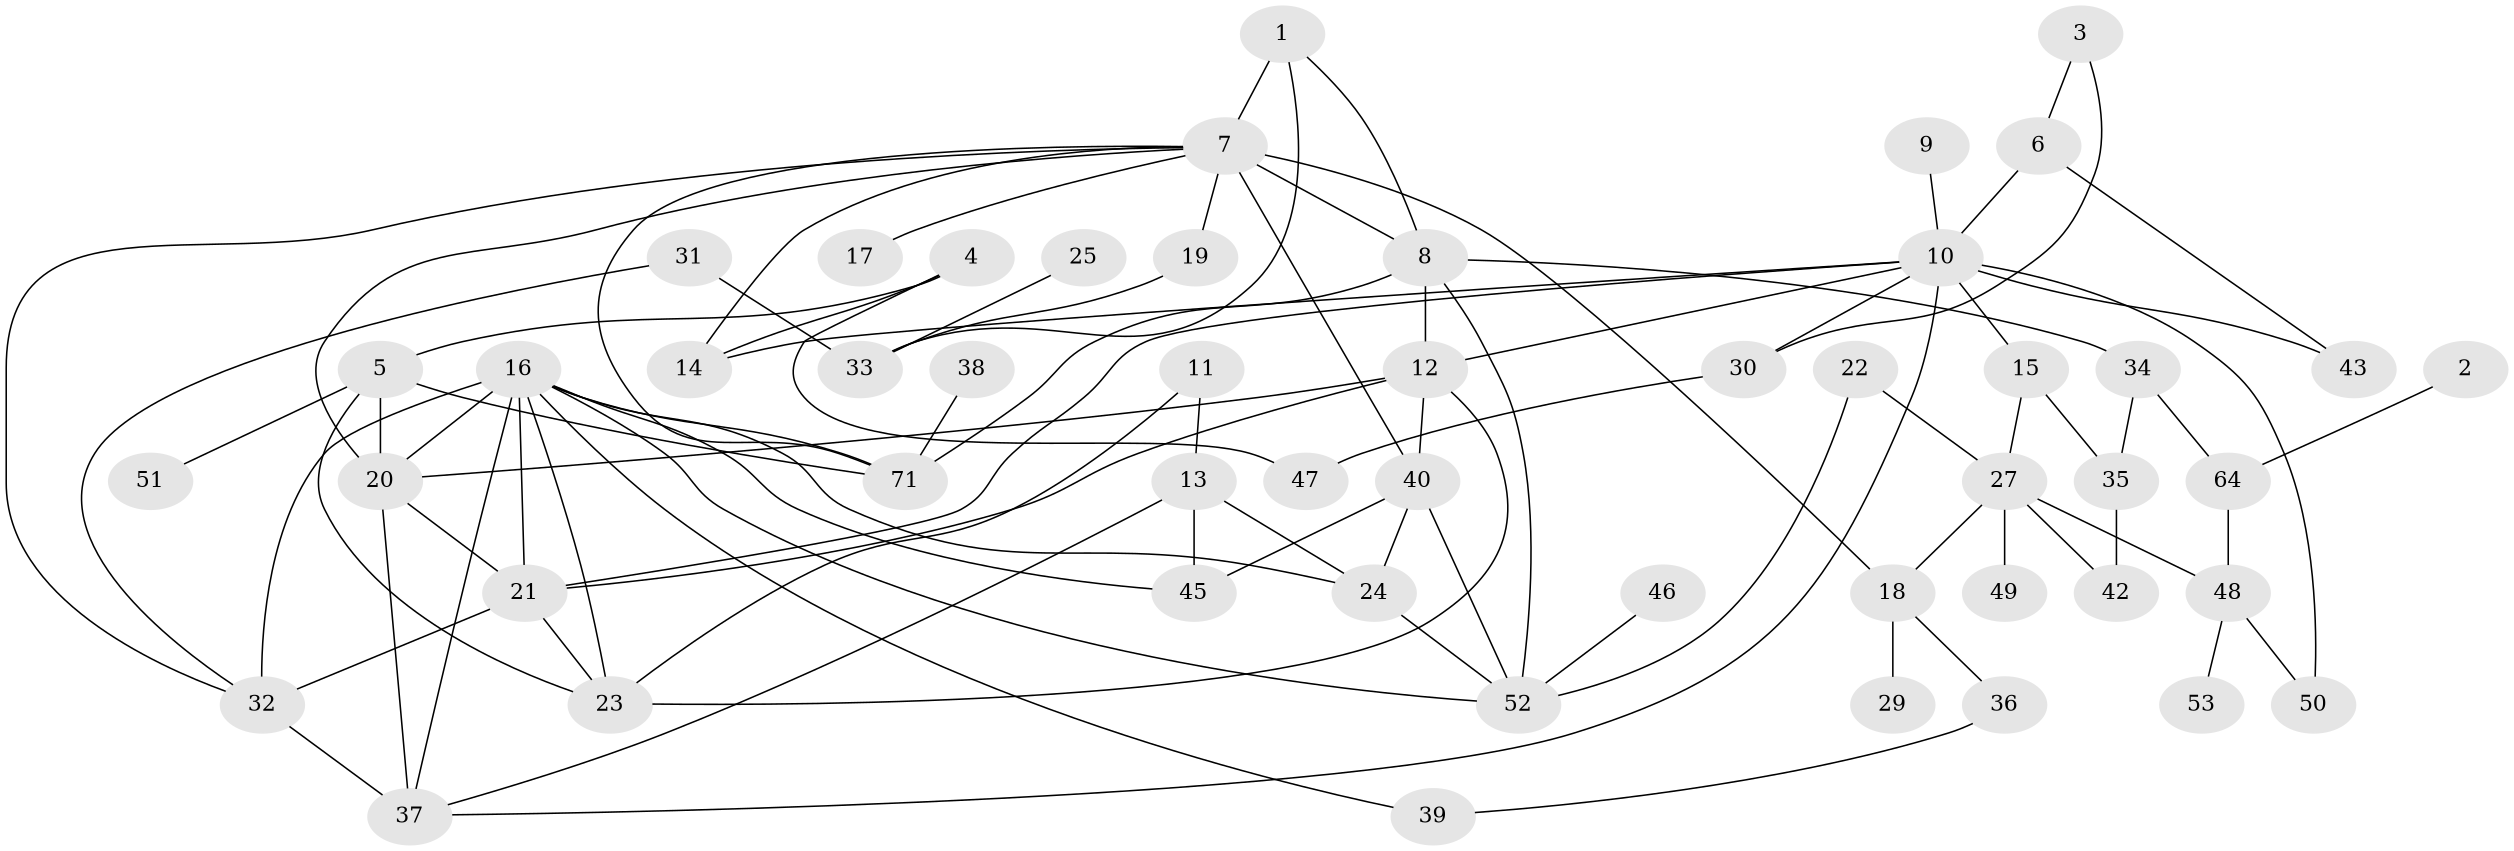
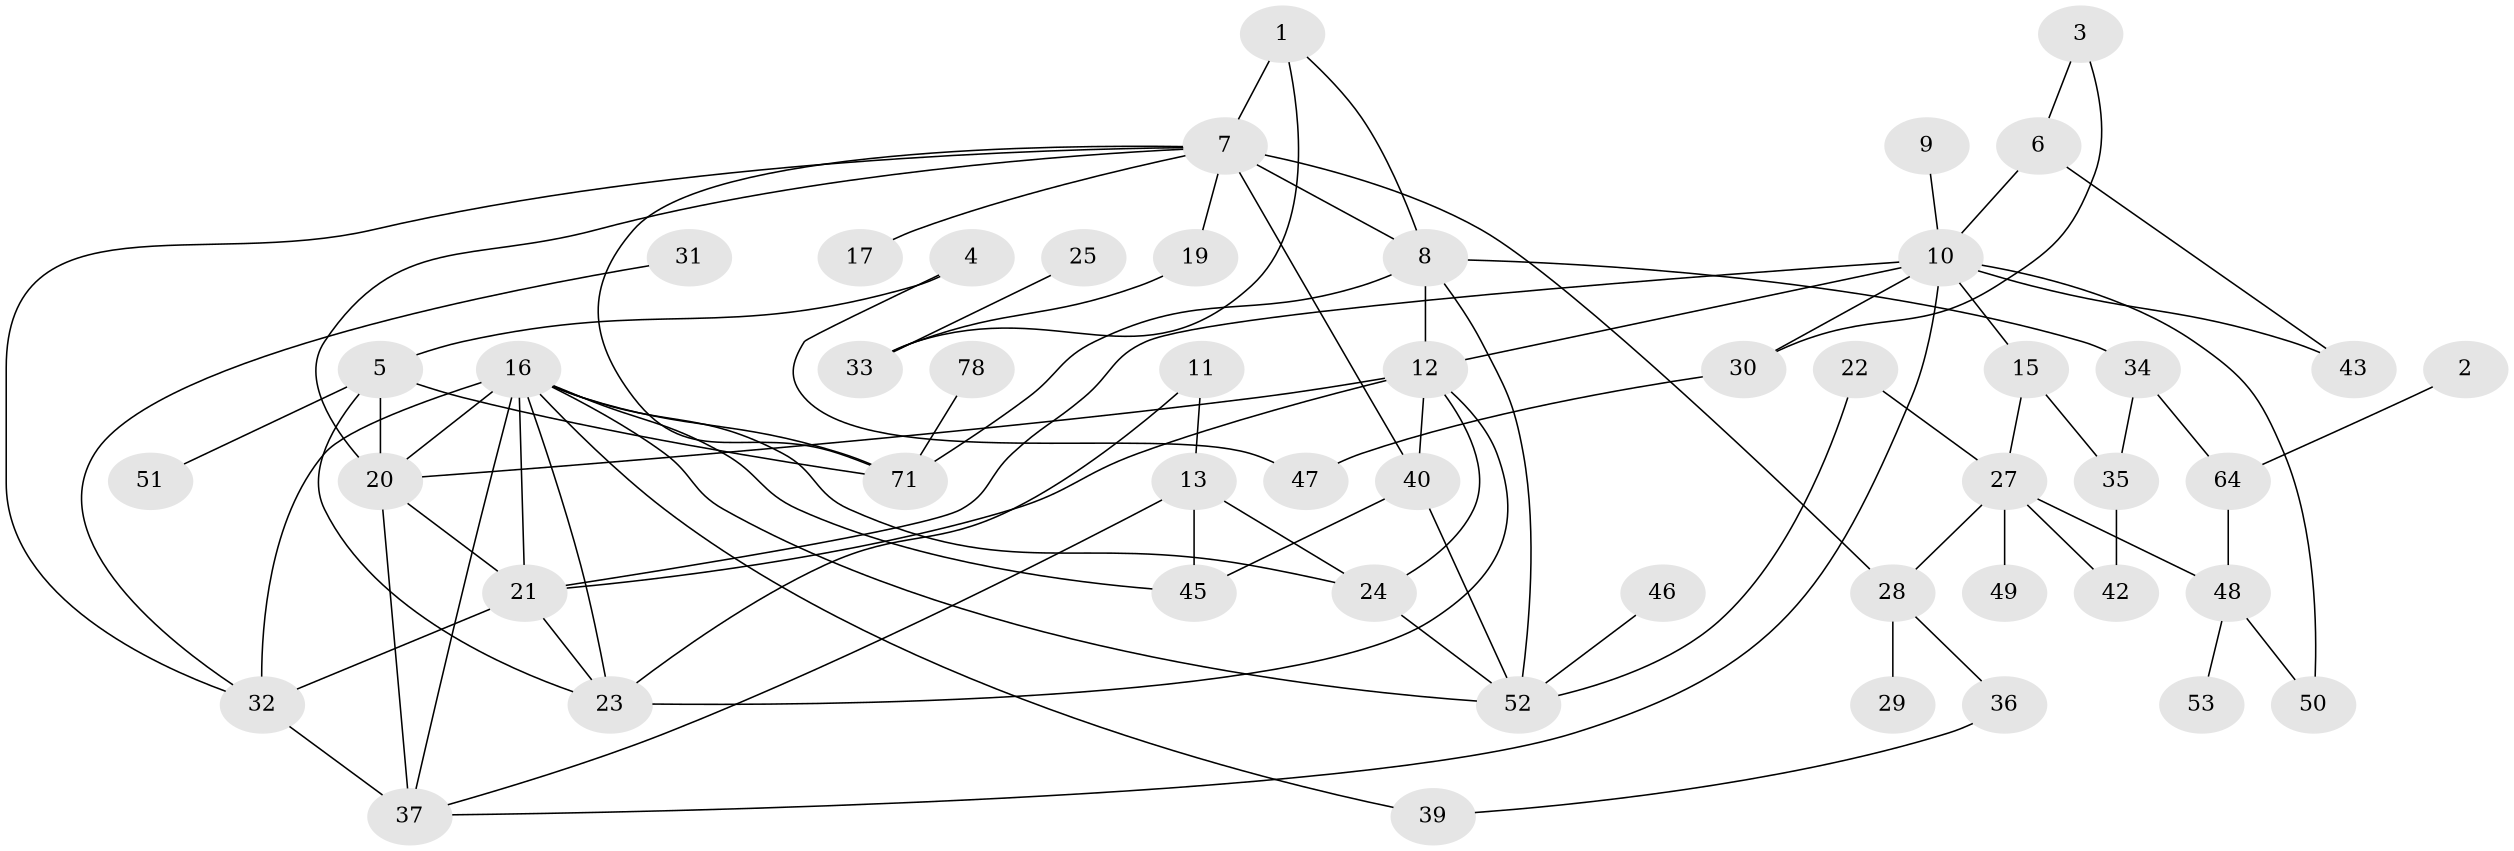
edge "31" -- "33": removed
node "14": removed
node "38": label "38" -> "78"
edge "40" -- "24": now "12" -- "24"
node "18": label "18" -> "28"
